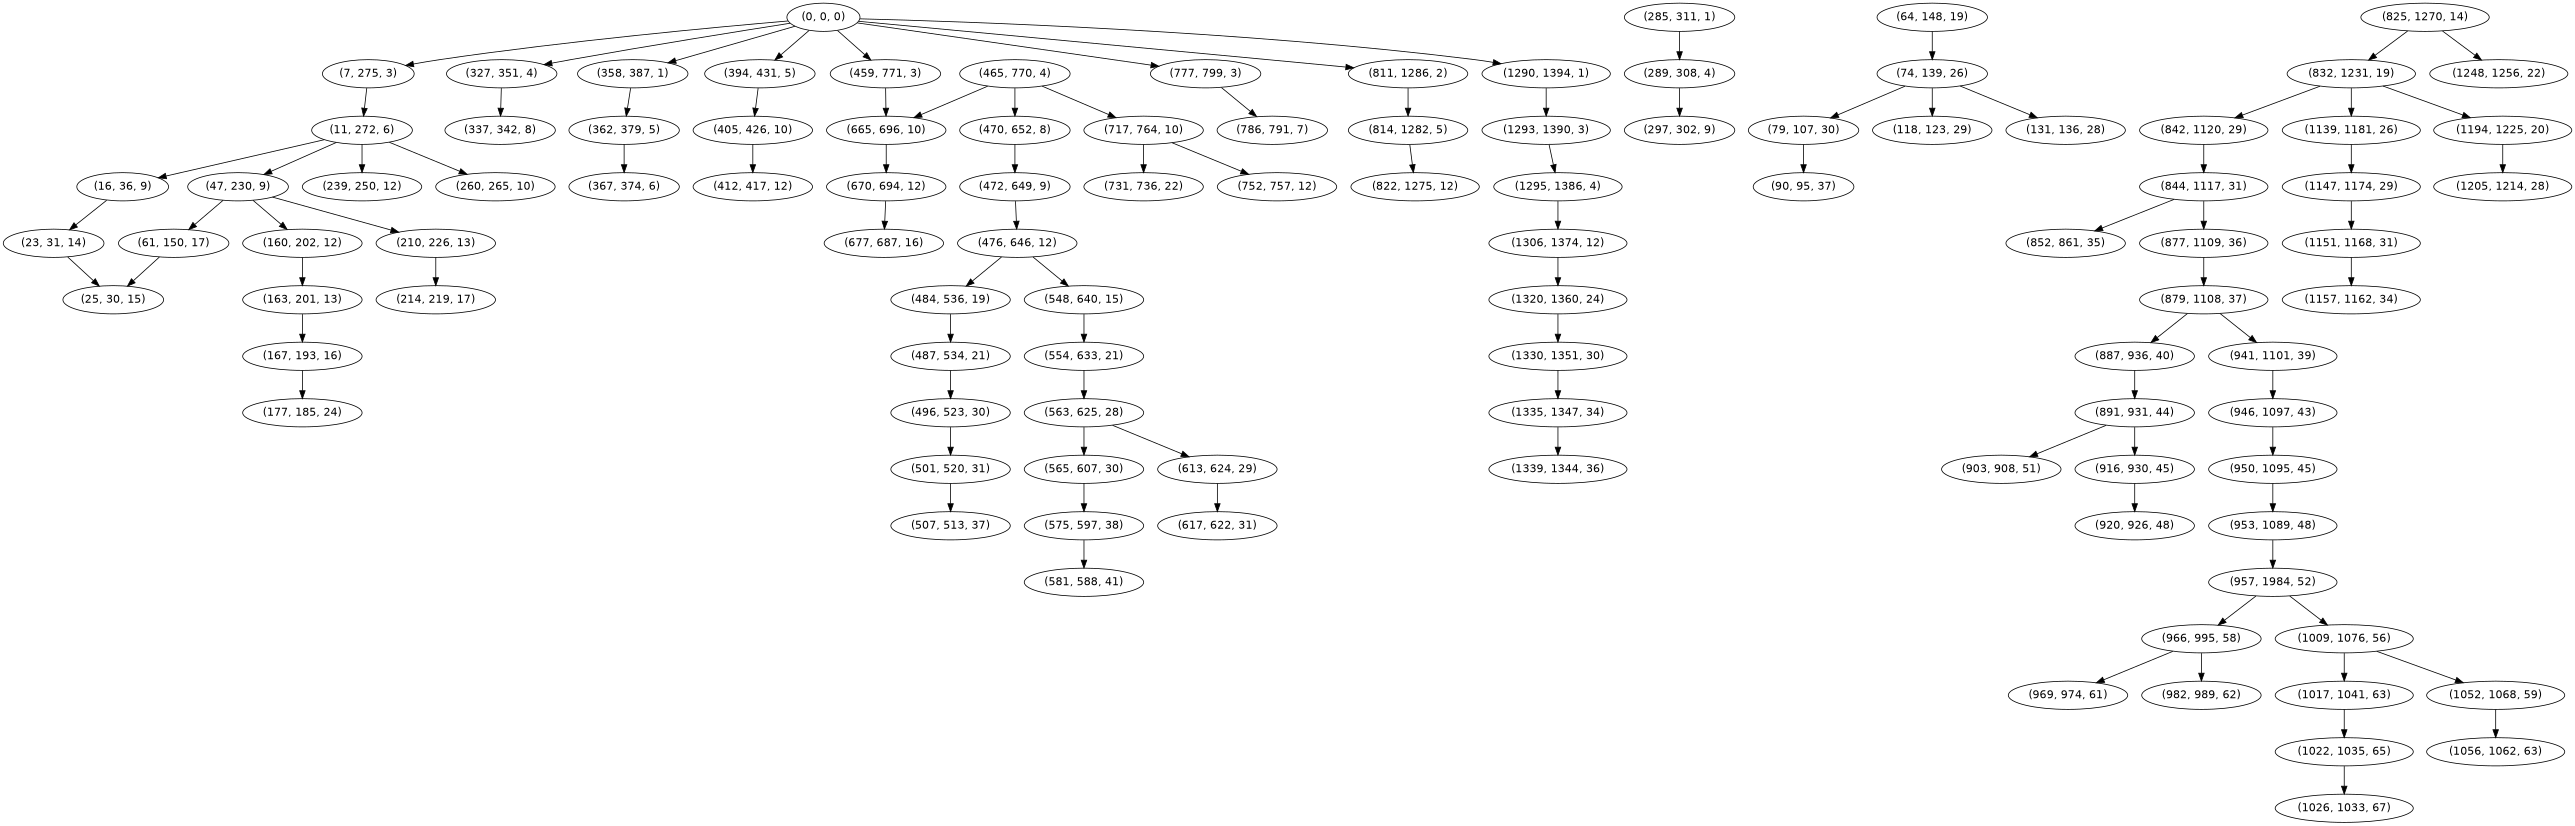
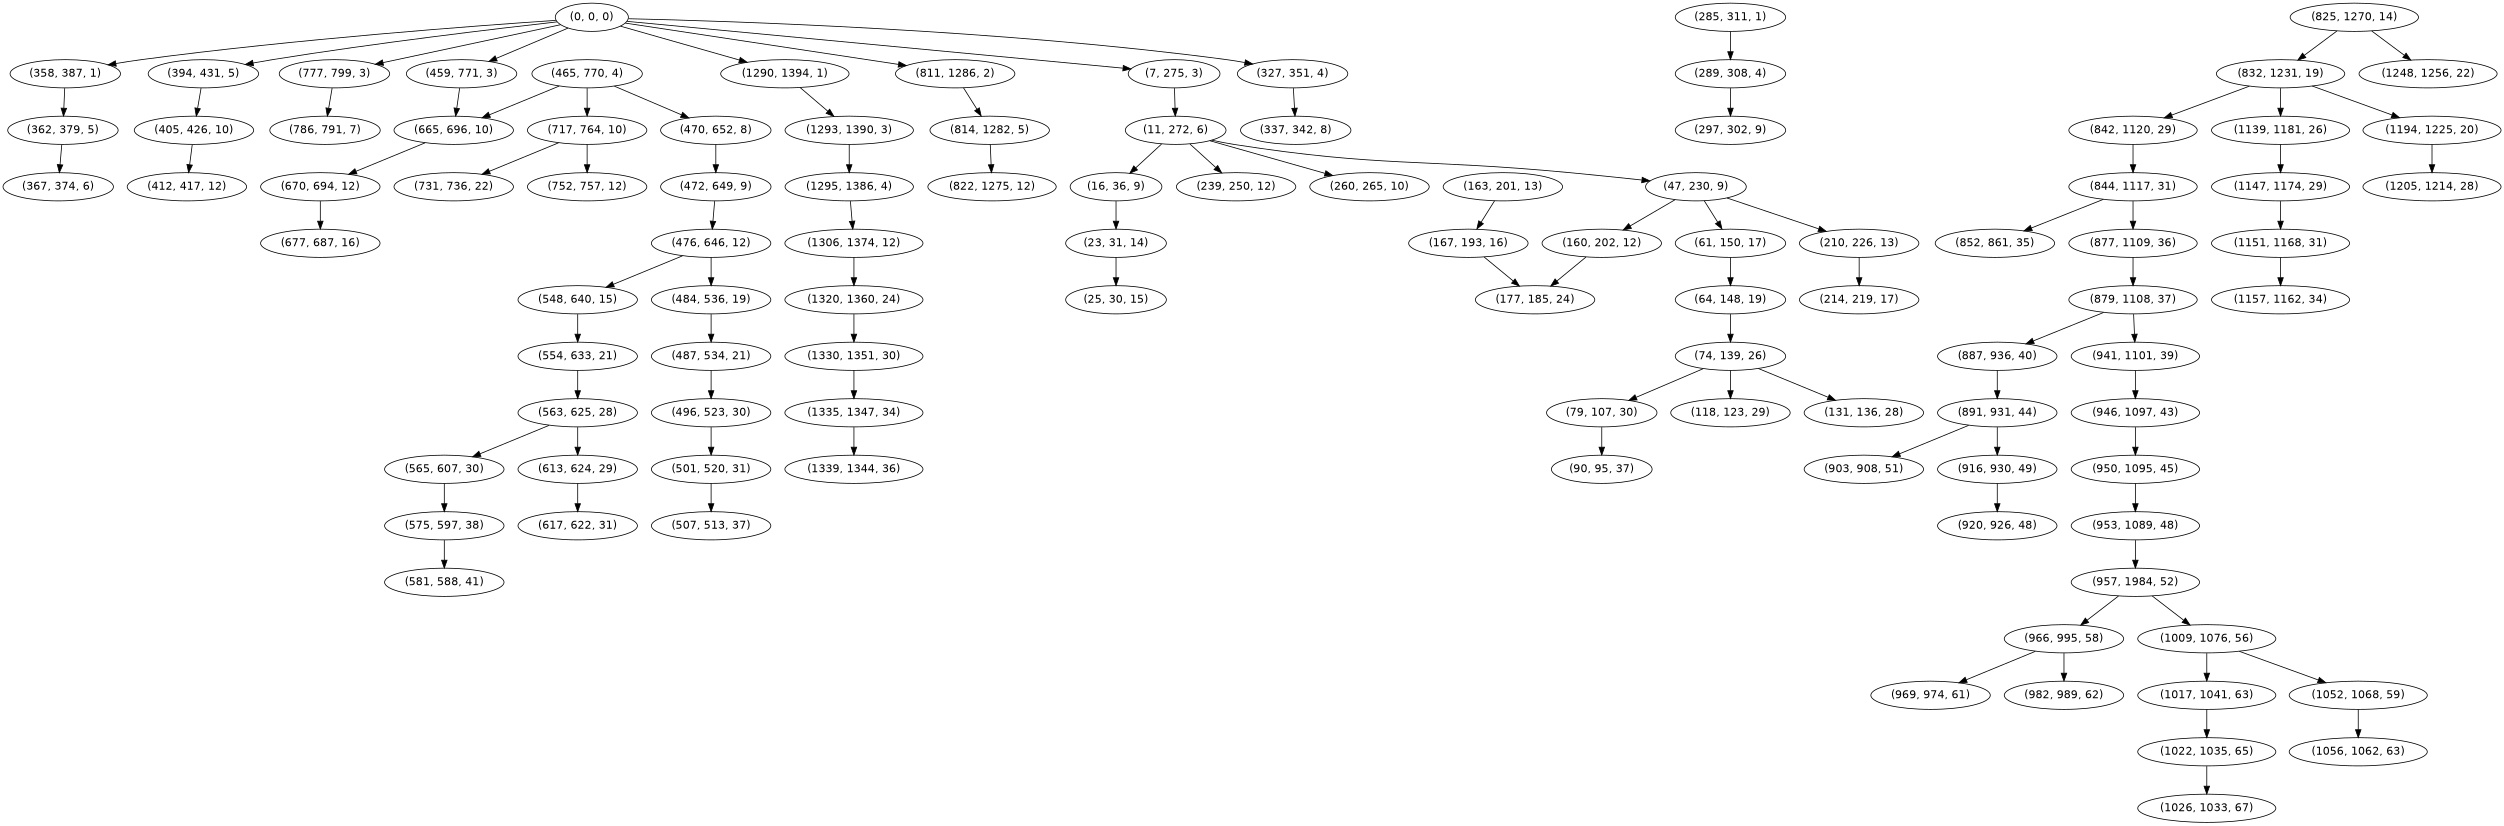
edge "(160, 202, 12)" -> "(163, 201, 13)": now "(160, 202, 12)" -> "(177, 185, 24)"
edge "(61, 150, 17)" -> "(25, 30, 15)": now "(61, 150, 17)" -> "(64, 148, 19)"
node "(916, 930, 45)": label "(916, 930, 45)" -> "(916, 930, 49)"
